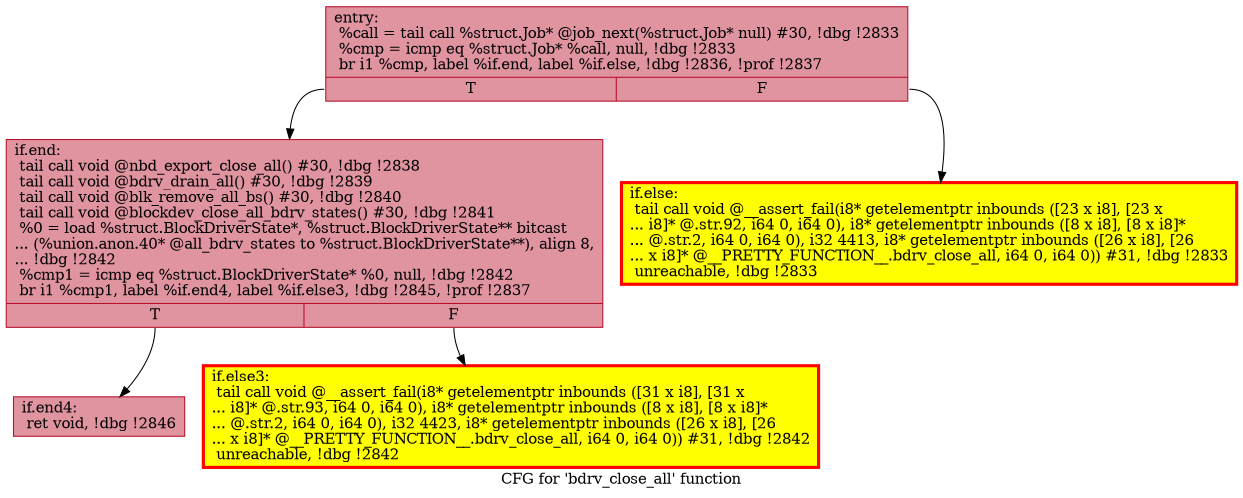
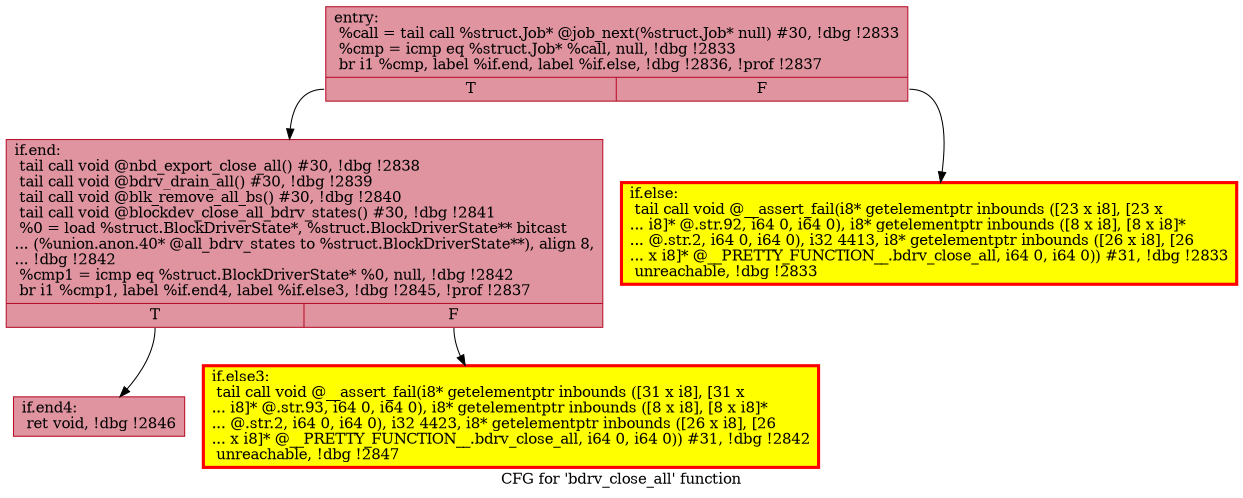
node "if.else3:": text "unreachable, !dbg !2842" -> "unreachable, !dbg !2847"
